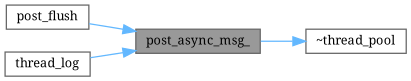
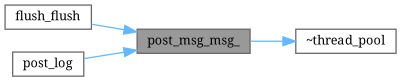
node "post_flush": label "post_flush" -> "flush_flush"
node "post_async_msg_": label "post_async_msg_" -> "post_msg_msg_"
node "thread_log": label "thread_log" -> "post_log"
